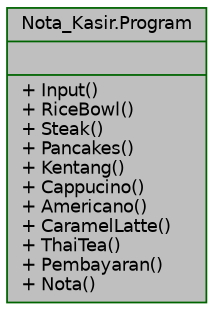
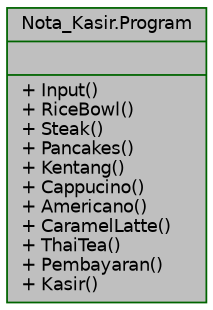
node "Nota_Kasir.Program": text "+ Nota()" -> "+ Kasir()"
